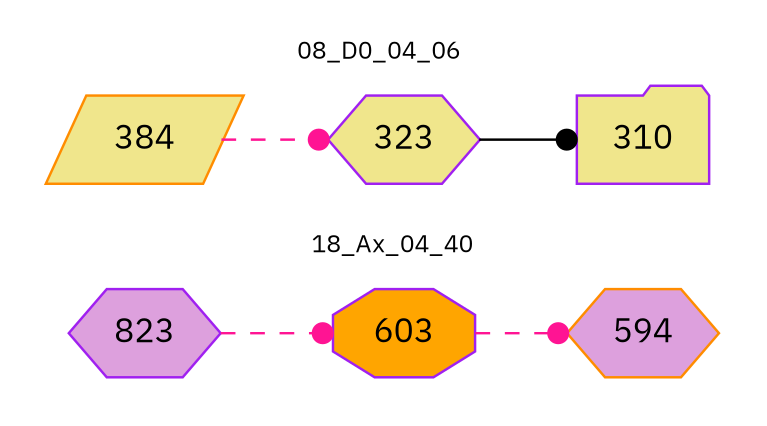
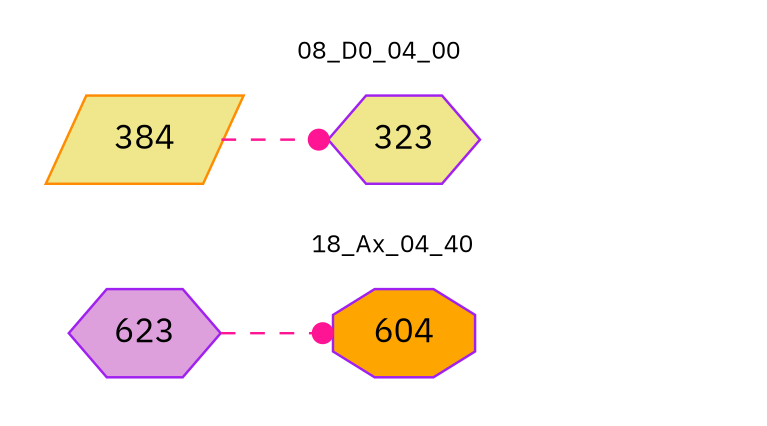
cluster "08_D0_04_06": label "08_D0_04_06" -> "08_D0_04_00"
node "310": removed
node "823": label "823" -> "623"
node "603": label "603" -> "604"
node "594": removed
